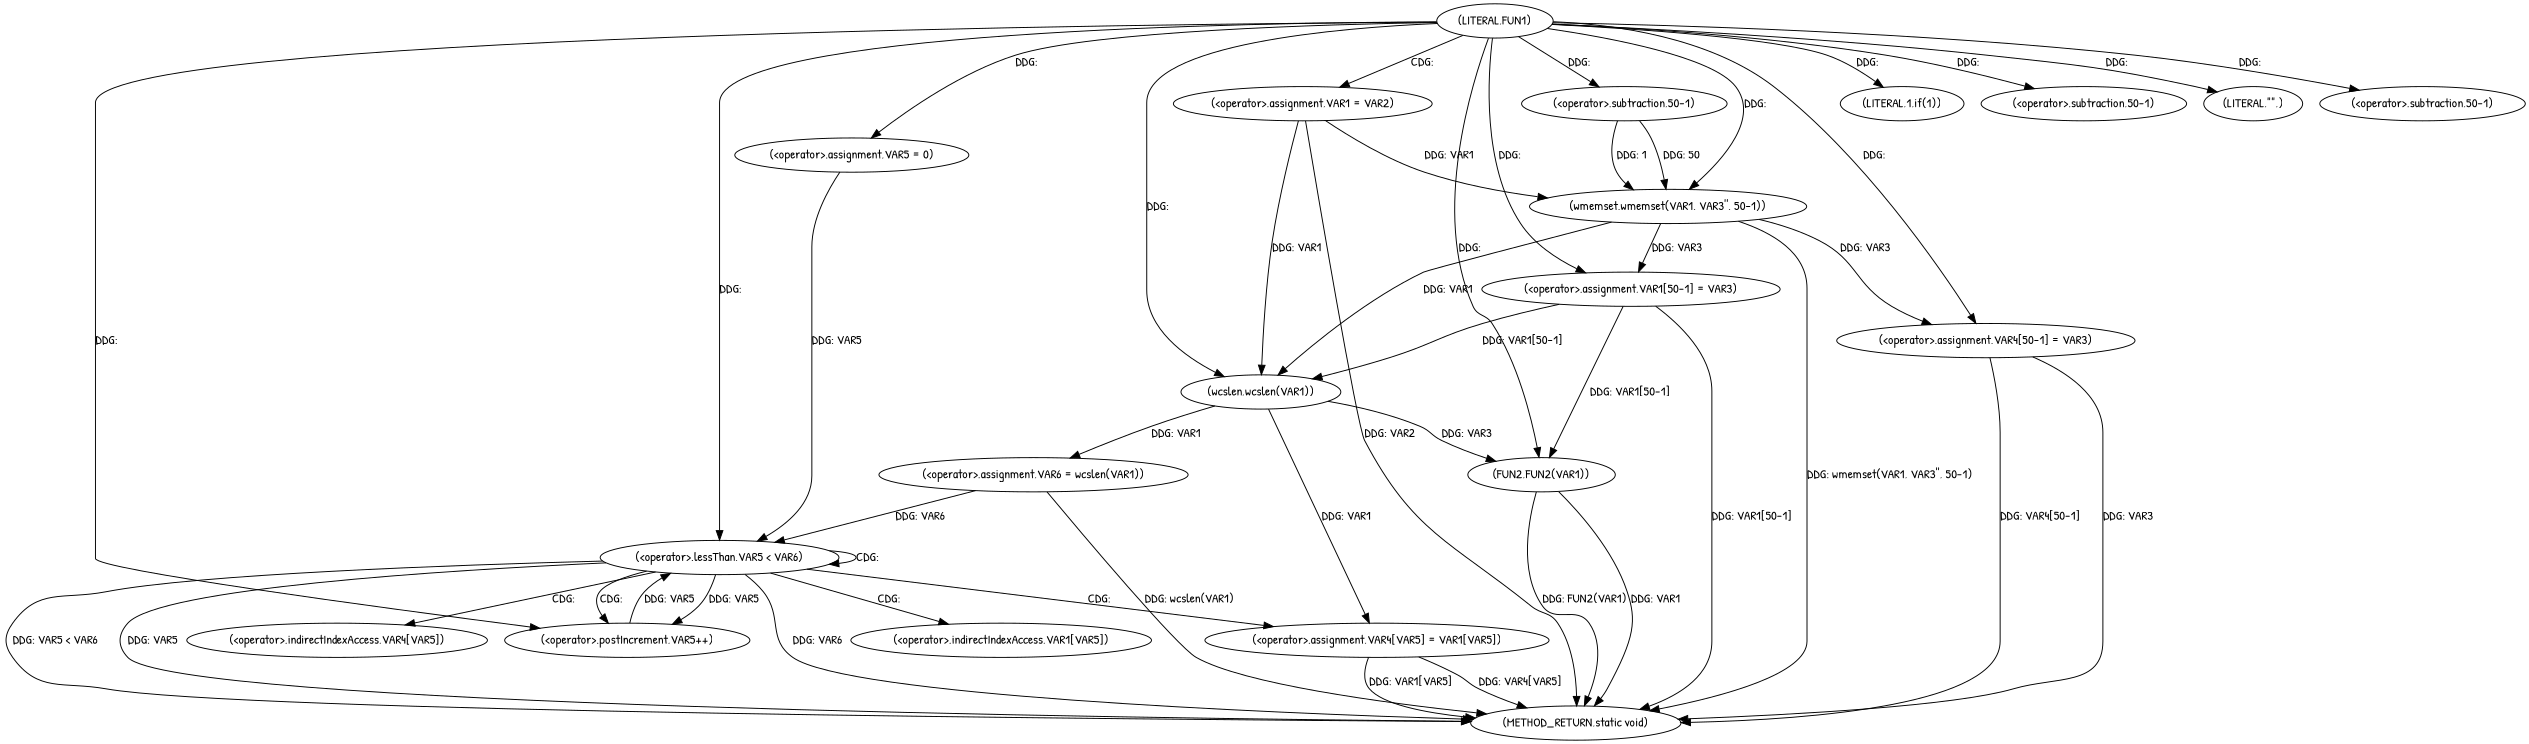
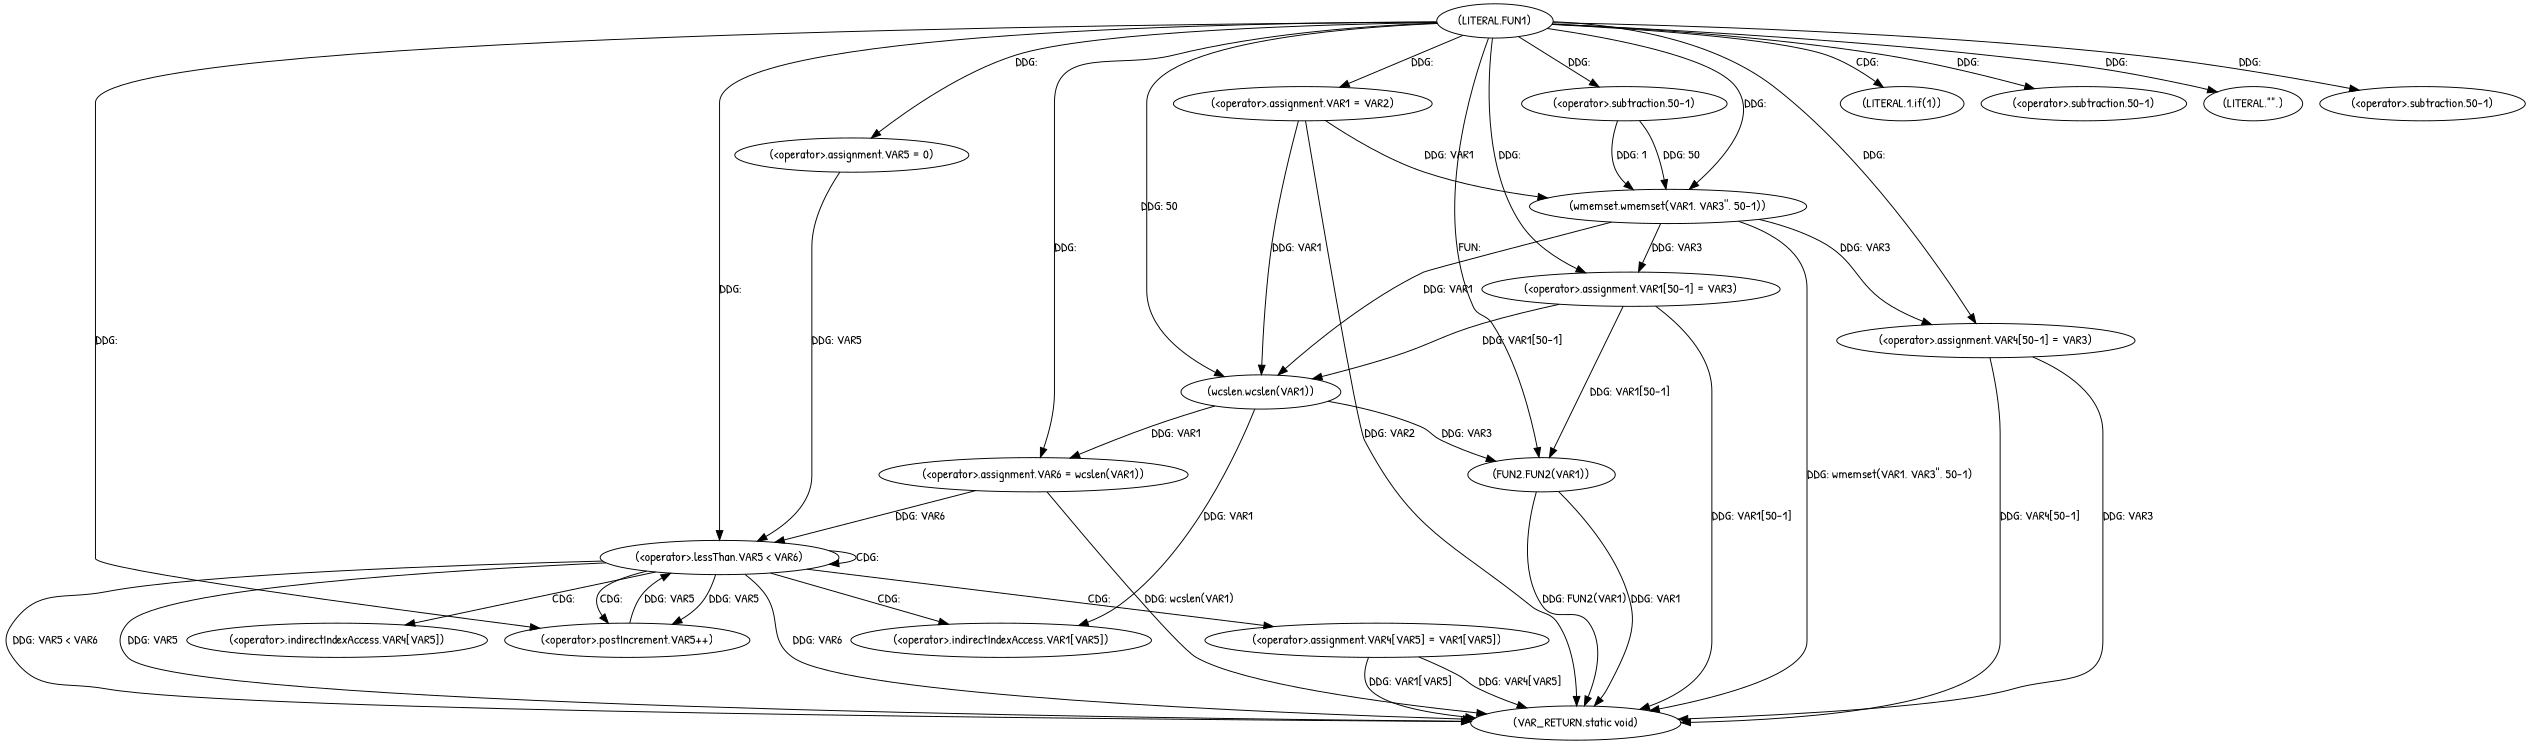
edge "(LITERAL,FUN1)" -> "(<operator>.assignment,VAR1 = VAR2)": label "CDG: " -> "DDG: "
edge "(LITERAL,FUN1)" -> "(LITERAL,1,if(1))": label "DDG: " -> "CDG: "
edge "(LITERAL,FUN1)" -> "(<operator>.assignment,VAR6 = wcslen(VAR1))": added, label "DDG:"
edge "(LITERAL,FUN1)" -> "(wcslen,wcslen(VAR1))": label "DDG: " -> "DDG: 50"
edge "(LITERAL,FUN1)" -> "(FUN2,FUN2(VAR1))": label "DDG: " -> "FUN: "
edge "(wcslen,wcslen(VAR1))" -> "(<operator>.assignment,VAR4[VAR5] = VAR1[VAR5])": now "(wcslen,wcslen(VAR1))" -> "(<operator>.indirectIndexAccess,VAR1[VAR5])"
node "(METHOD_RETURN,static void)": label "(METHOD_RETURN,static void)" -> "(VAR_RETURN,static void)"
